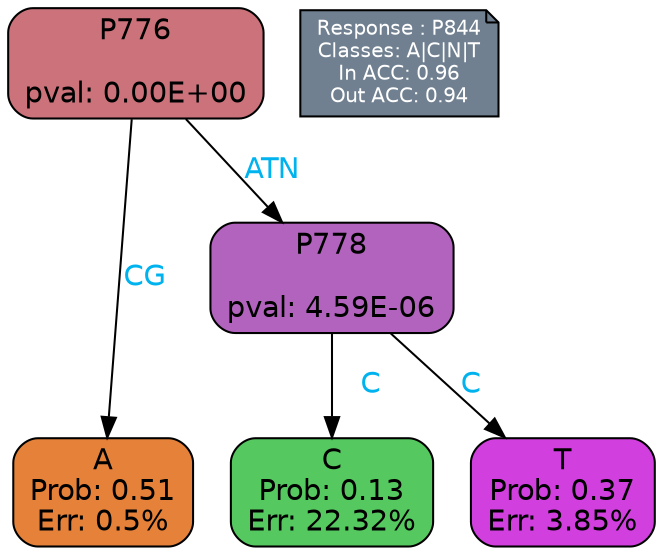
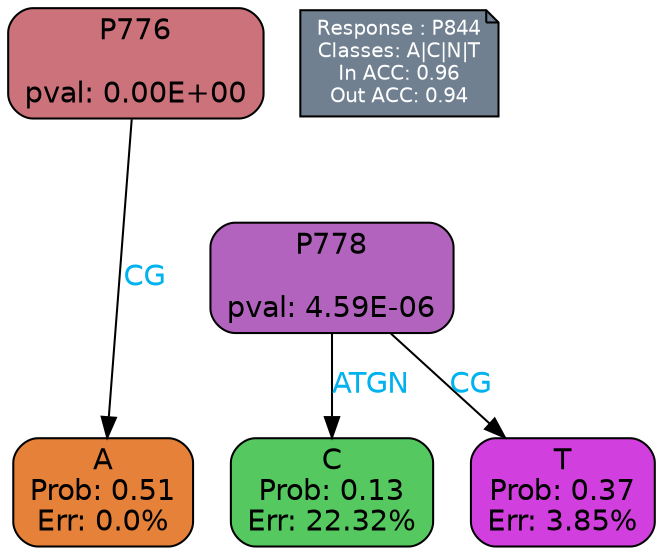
edge "P776 pval: 0.00E+00" -> "P778 pval: 4.59E-06": removed, label "ATN"
edge "P778 pval: 4.59E-06" -> "C Prob: 0.13 Err: 22.32%": label "C" -> "ATGN"
edge "P778 pval: 4.59E-06" -> "T Prob: 0.37 Err: 3.85%": label "C" -> "CG"
node "A Prob: 0.51 Err: 0.5%": label "A Prob: 0.51 Err: 0.5%" -> "A Prob: 0.51 Err: 0.0%"
